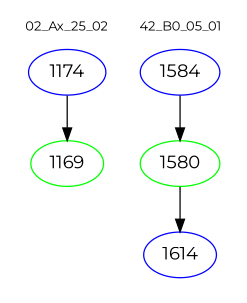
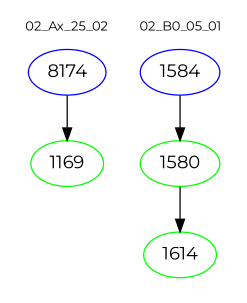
cluster "42_B0_05_01": label "42_B0_05_01" -> "02_B0_05_01"
node "1174": label "1174" -> "8174"
node "1614": color blue -> green
